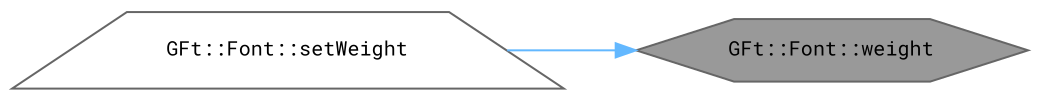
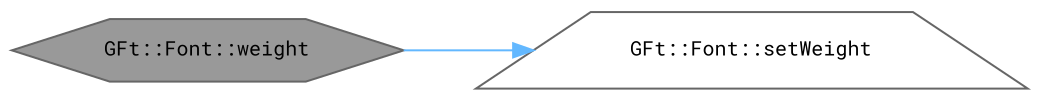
edge "GFt::Font::setWeight" -> "GFt::Font::weight": reversed
